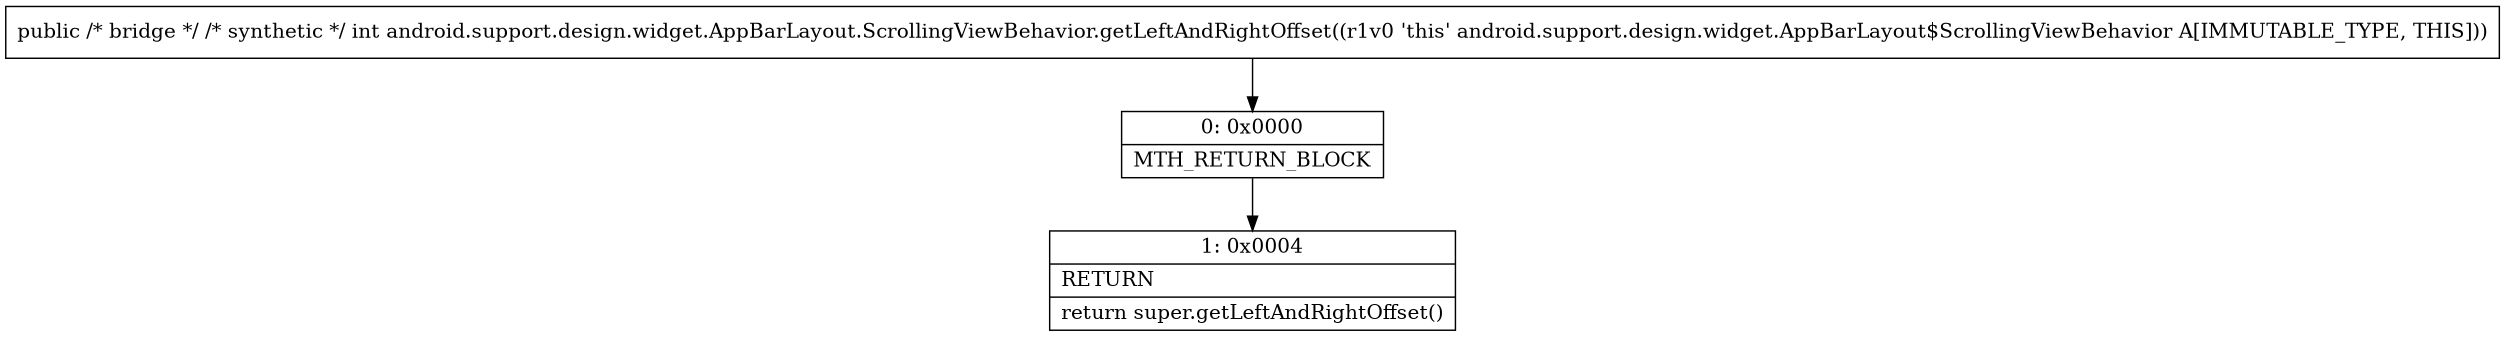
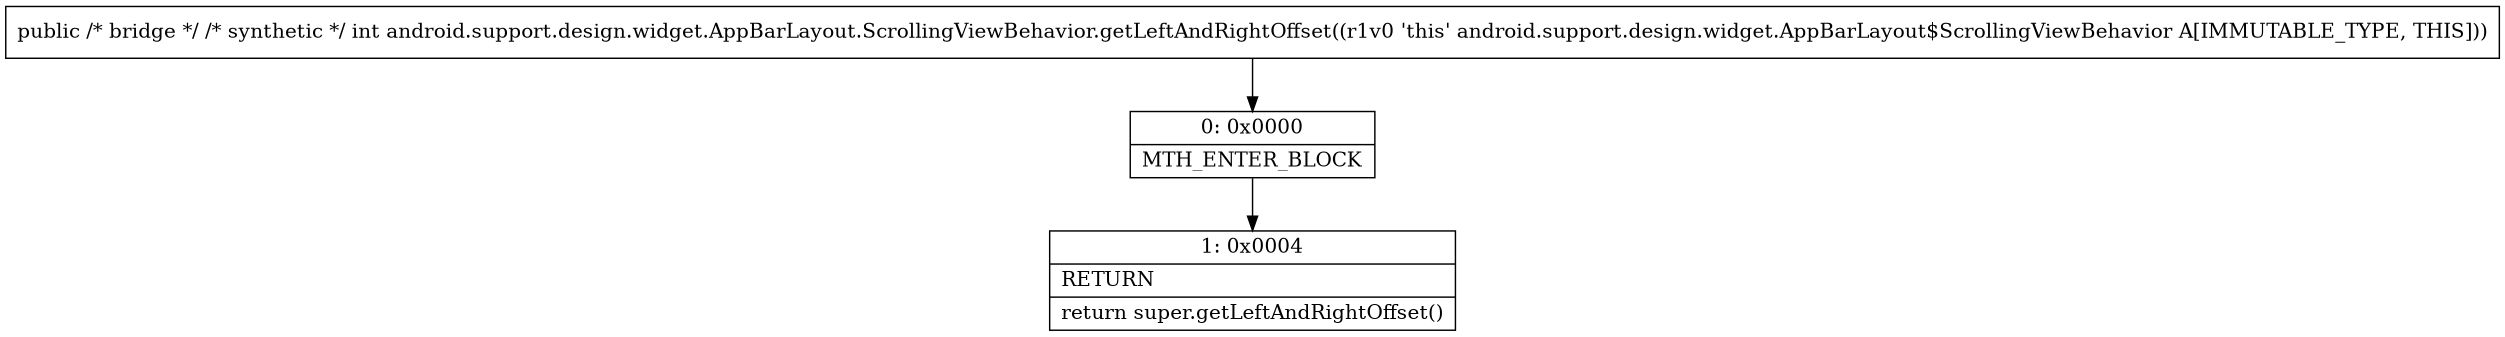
node "0: 0x0000": text "MTH_RETURN_BLOCK" -> "MTH_ENTER_BLOCK"
